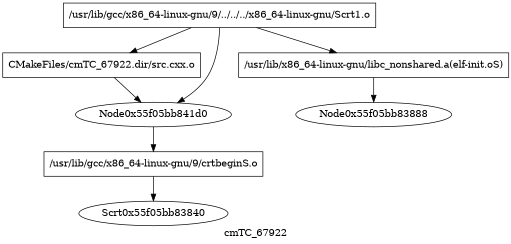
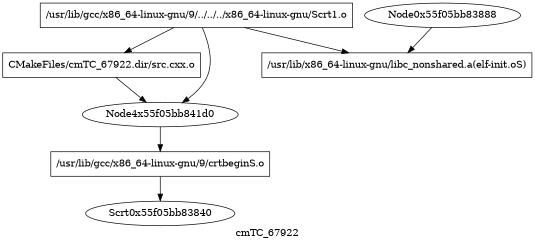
edge "/usr/lib/x86_64-linux-gnu/libc_nonshared.a(elf-init.oS)" -> "Node0x55f05bb83888": reversed
node "Node0x55f05bb841d0": label "Node0x55f05bb841d0" -> "Node4x55f05bb841d0"
